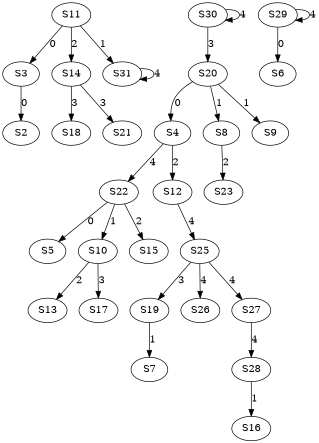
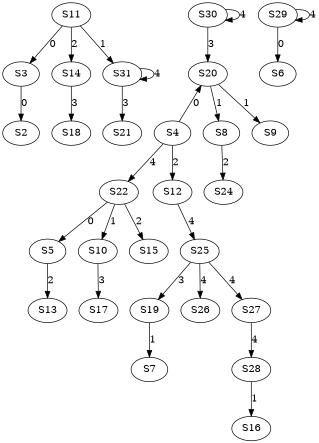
edge "S20" -> "S4": reversed
edge "S14" -> "S21": now "S31" -> "S21"
node "S23": label "S23" -> "S24"
edge "S10" -> "S13": now "S5" -> "S13"
